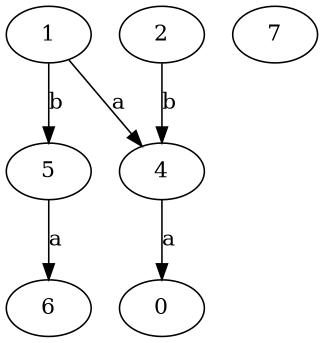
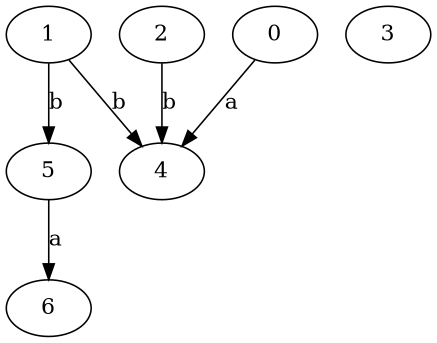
node "7": label "7" -> "3"
edge "1" -> "4": label "a" -> "b"
edge "4" -> "0": reversed
